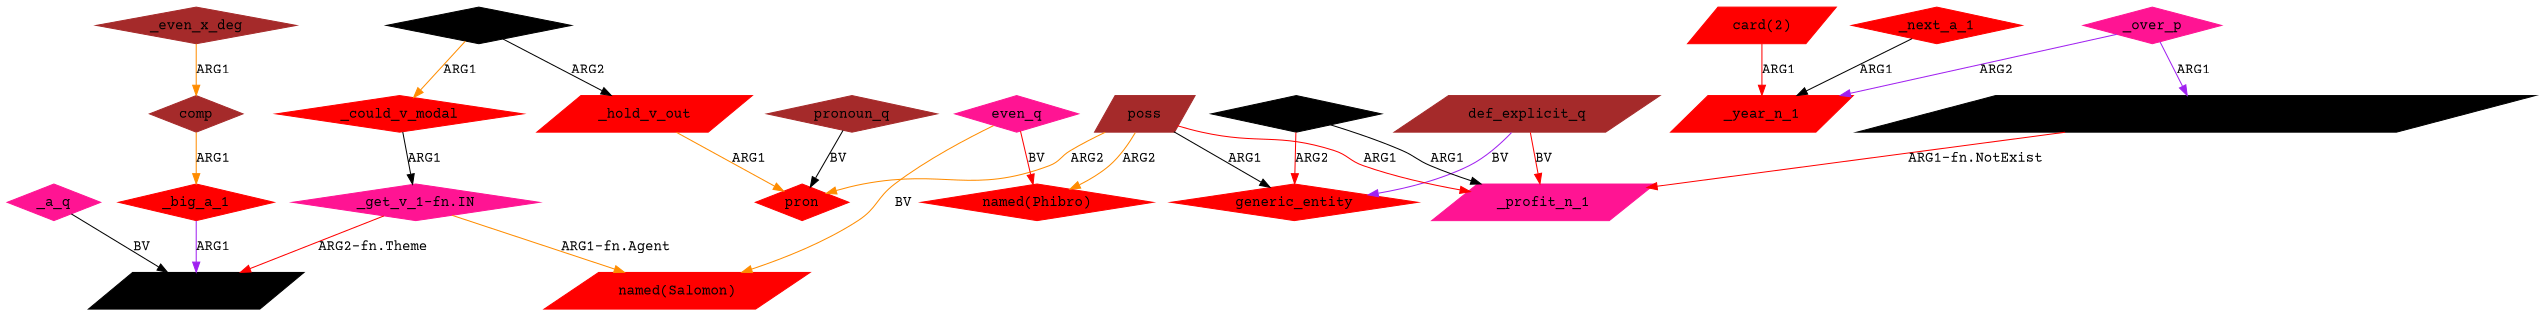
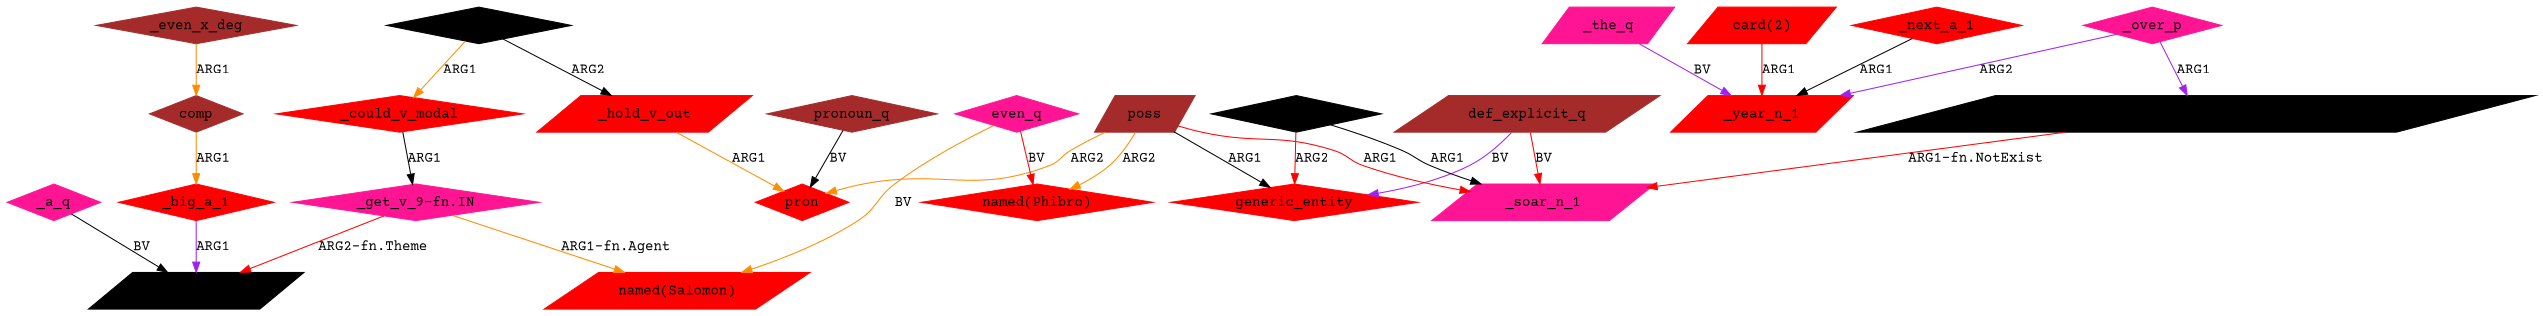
node "_the_q": added
node "_get_v_1-fn.IN": label "_get_v_1-fn.IN" -> "_get_v_9-fn.IN"
node "_profit_n_1": label "_profit_n_1" -> "_soar_n_1"
